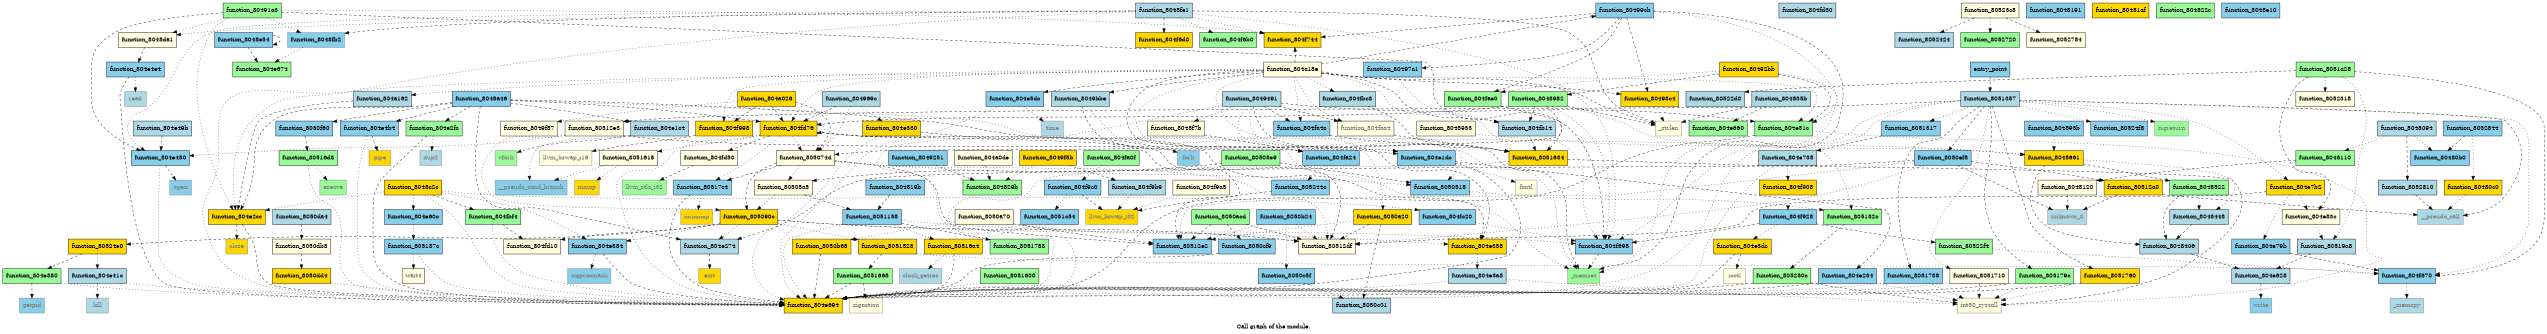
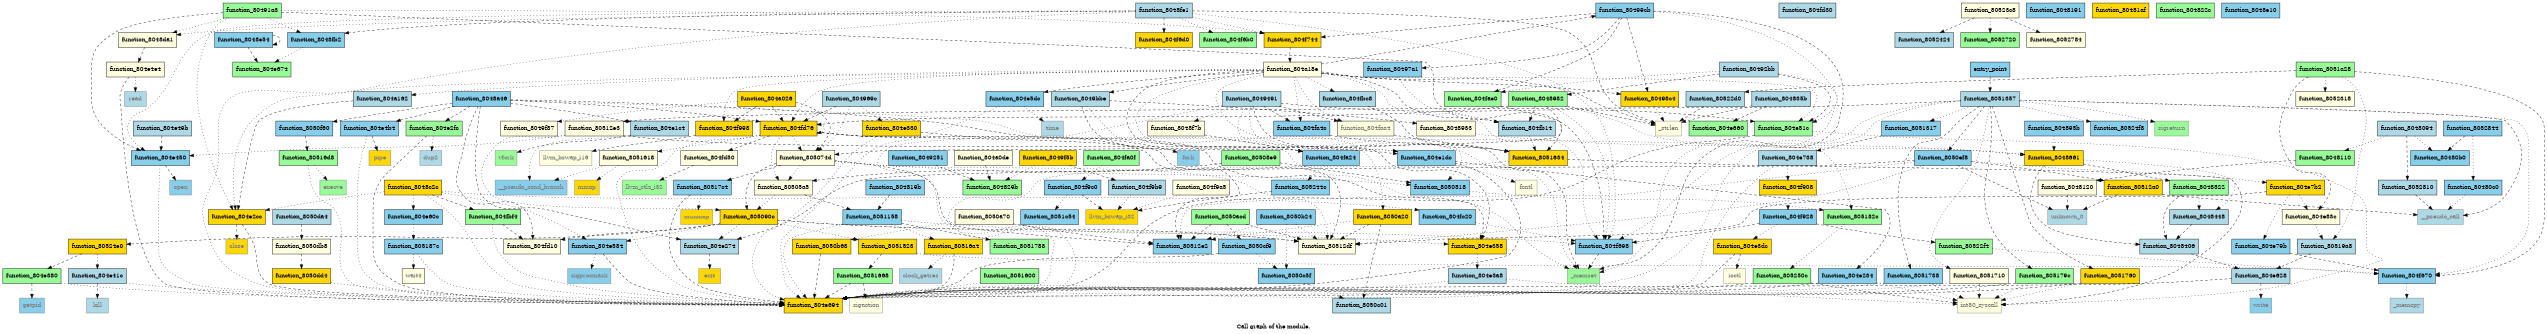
node "function_8048fb2": color gray50 -> black
edge "function_804a18e" -> "function_804f744": reversed
node "function_804e4e4": fillcolor skyblue -> lightyellow
node "function_80492bb": fillcolor gold -> lightblue
edge "function_8049bbe" -> "function_8048933": added
edge "function_8048a46" -> "function_804e2cc": now "function_8048a46" -> "function_804fd10"
edge "function_80522d0" -> "_strlen": added
edge "function_8051357" -> "function_804e7b2": now "function_8050ef8" -> "function_804e7b2"
edge "function_804fd76" -> "function_80517c4": now "function_804fd76" -> "function_80505a5"
node "function_80480c0": fillcolor gold -> skyblue
edge "function_805182c" -> "function_805250c": style dashed -> dotted
edge "function_8050cf9" -> "function_8050c5f": added
edge "function_804e628" -> "function_804e694": added
